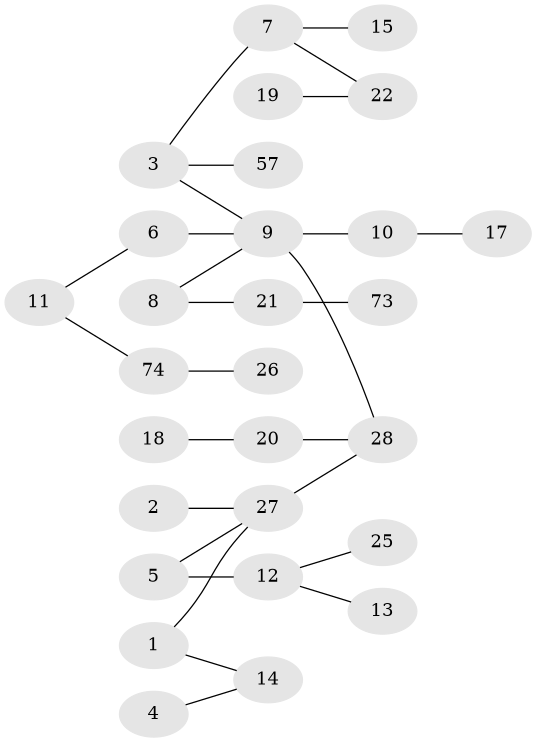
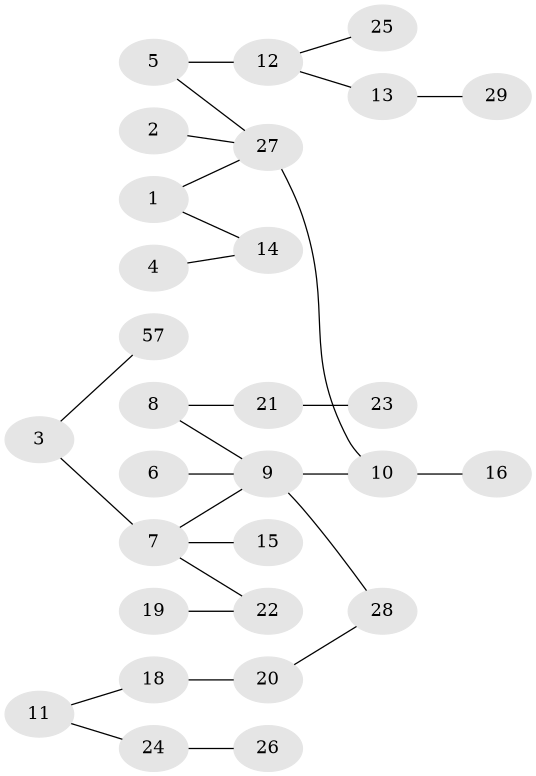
node "29": added
edge "3" -- "9": now "7" -- "9"
node "17": label "17" -> "16"
edge "6" -- "11": now "18" -- "11"
node "73": label "73" -> "23"
node "74": label "74" -> "24"
edge "28" -- "27": now "10" -- "27"
